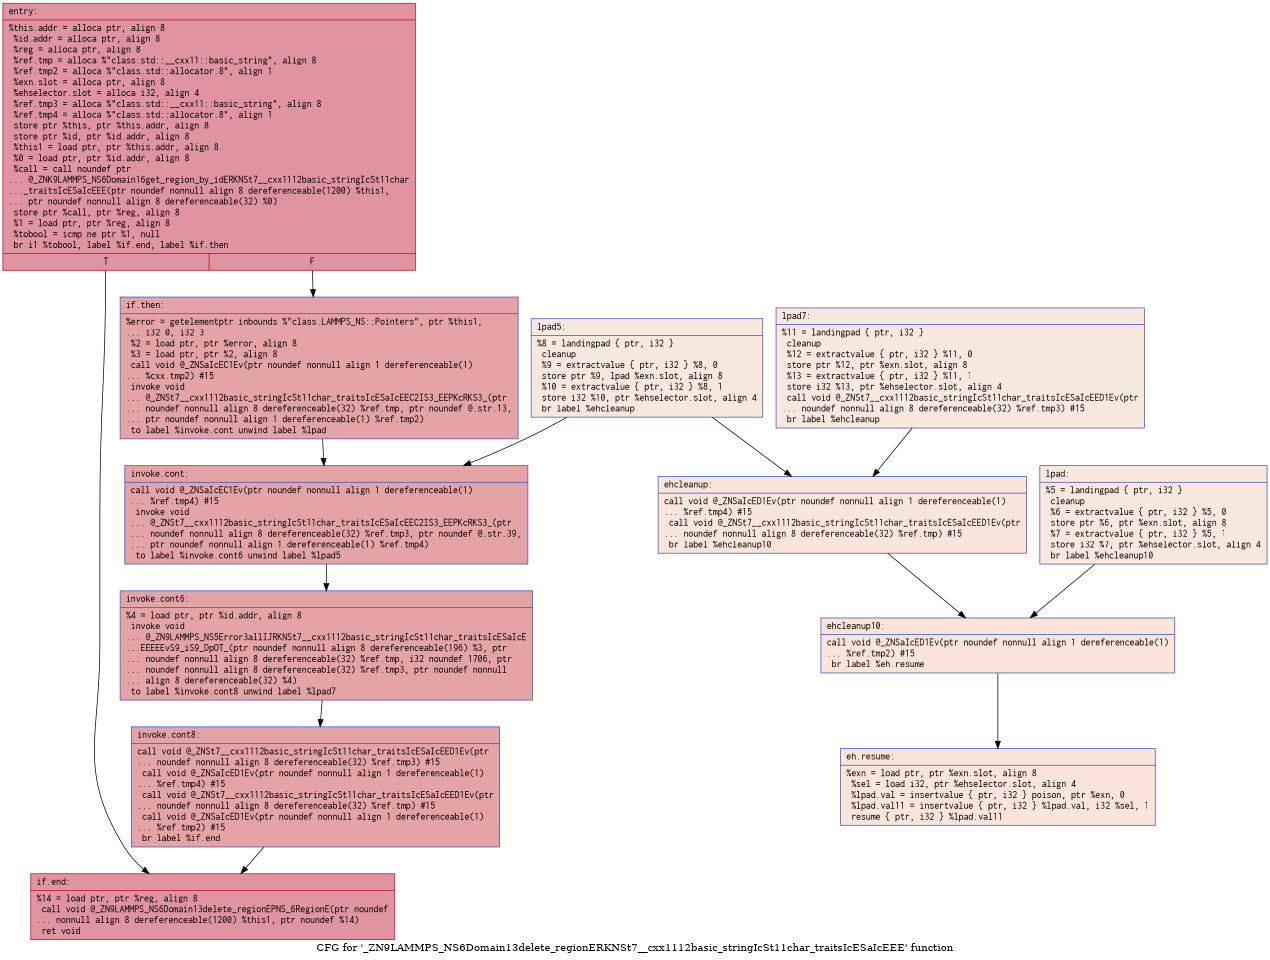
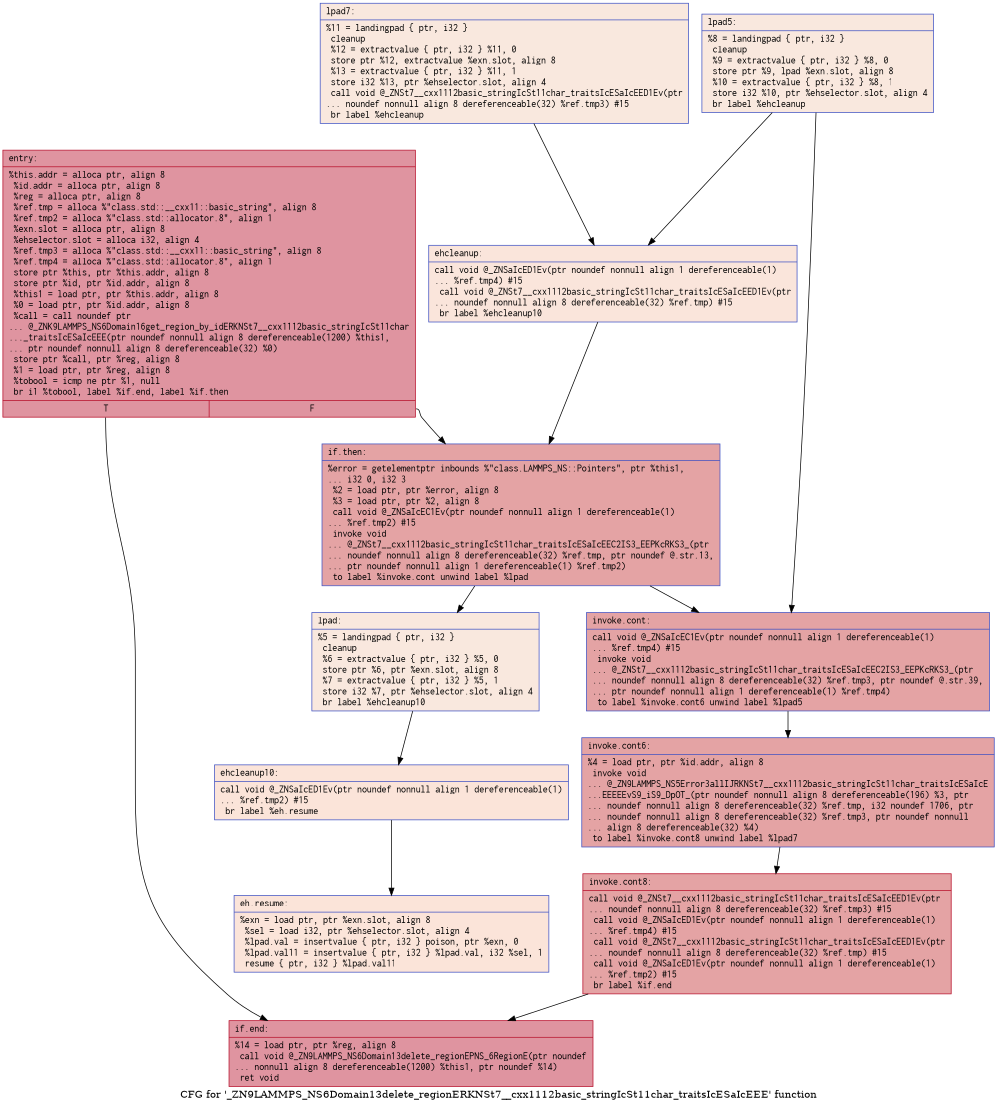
node "lpad7:": text "store ptr %12, ptr %exn.slot, align 8" -> "store ptr %12, extractvalue %exn.slot, align 8"
node "if.then:": text "... %cxx.tmp2) #15" -> "... %ref.tmp2) #15"
edge "ehcleanup:" -> "ehcleanup10:": now "ehcleanup:" -> "if.then:"
edge "if.then:" -> "lpad:": added
node "invoke.cont8:": color #3d50c3ff -> #b70d28ff
